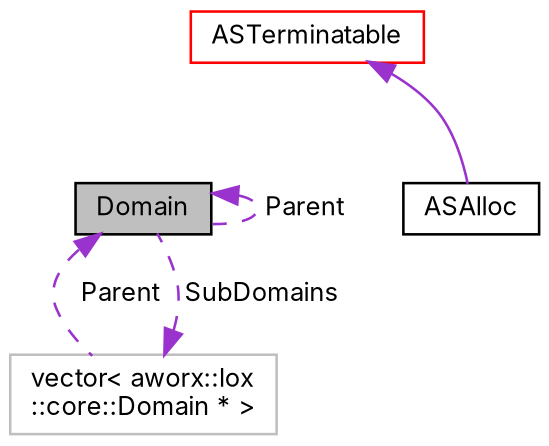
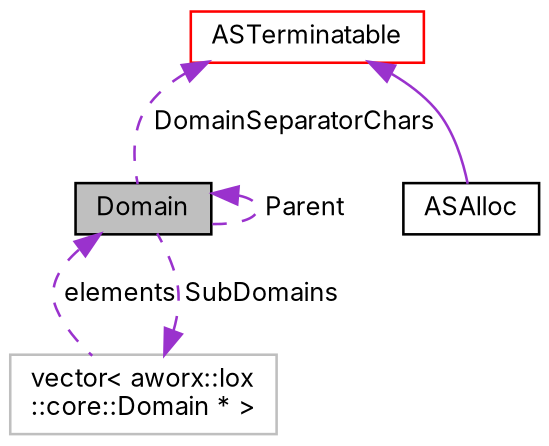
edge "Domain" -> "ASTerminatable": added, label "DomainSeparatorChars"
edge "vector< aworx::lox ::core::Domain * >" -> "Domain": label " Parent" -> " elements"
